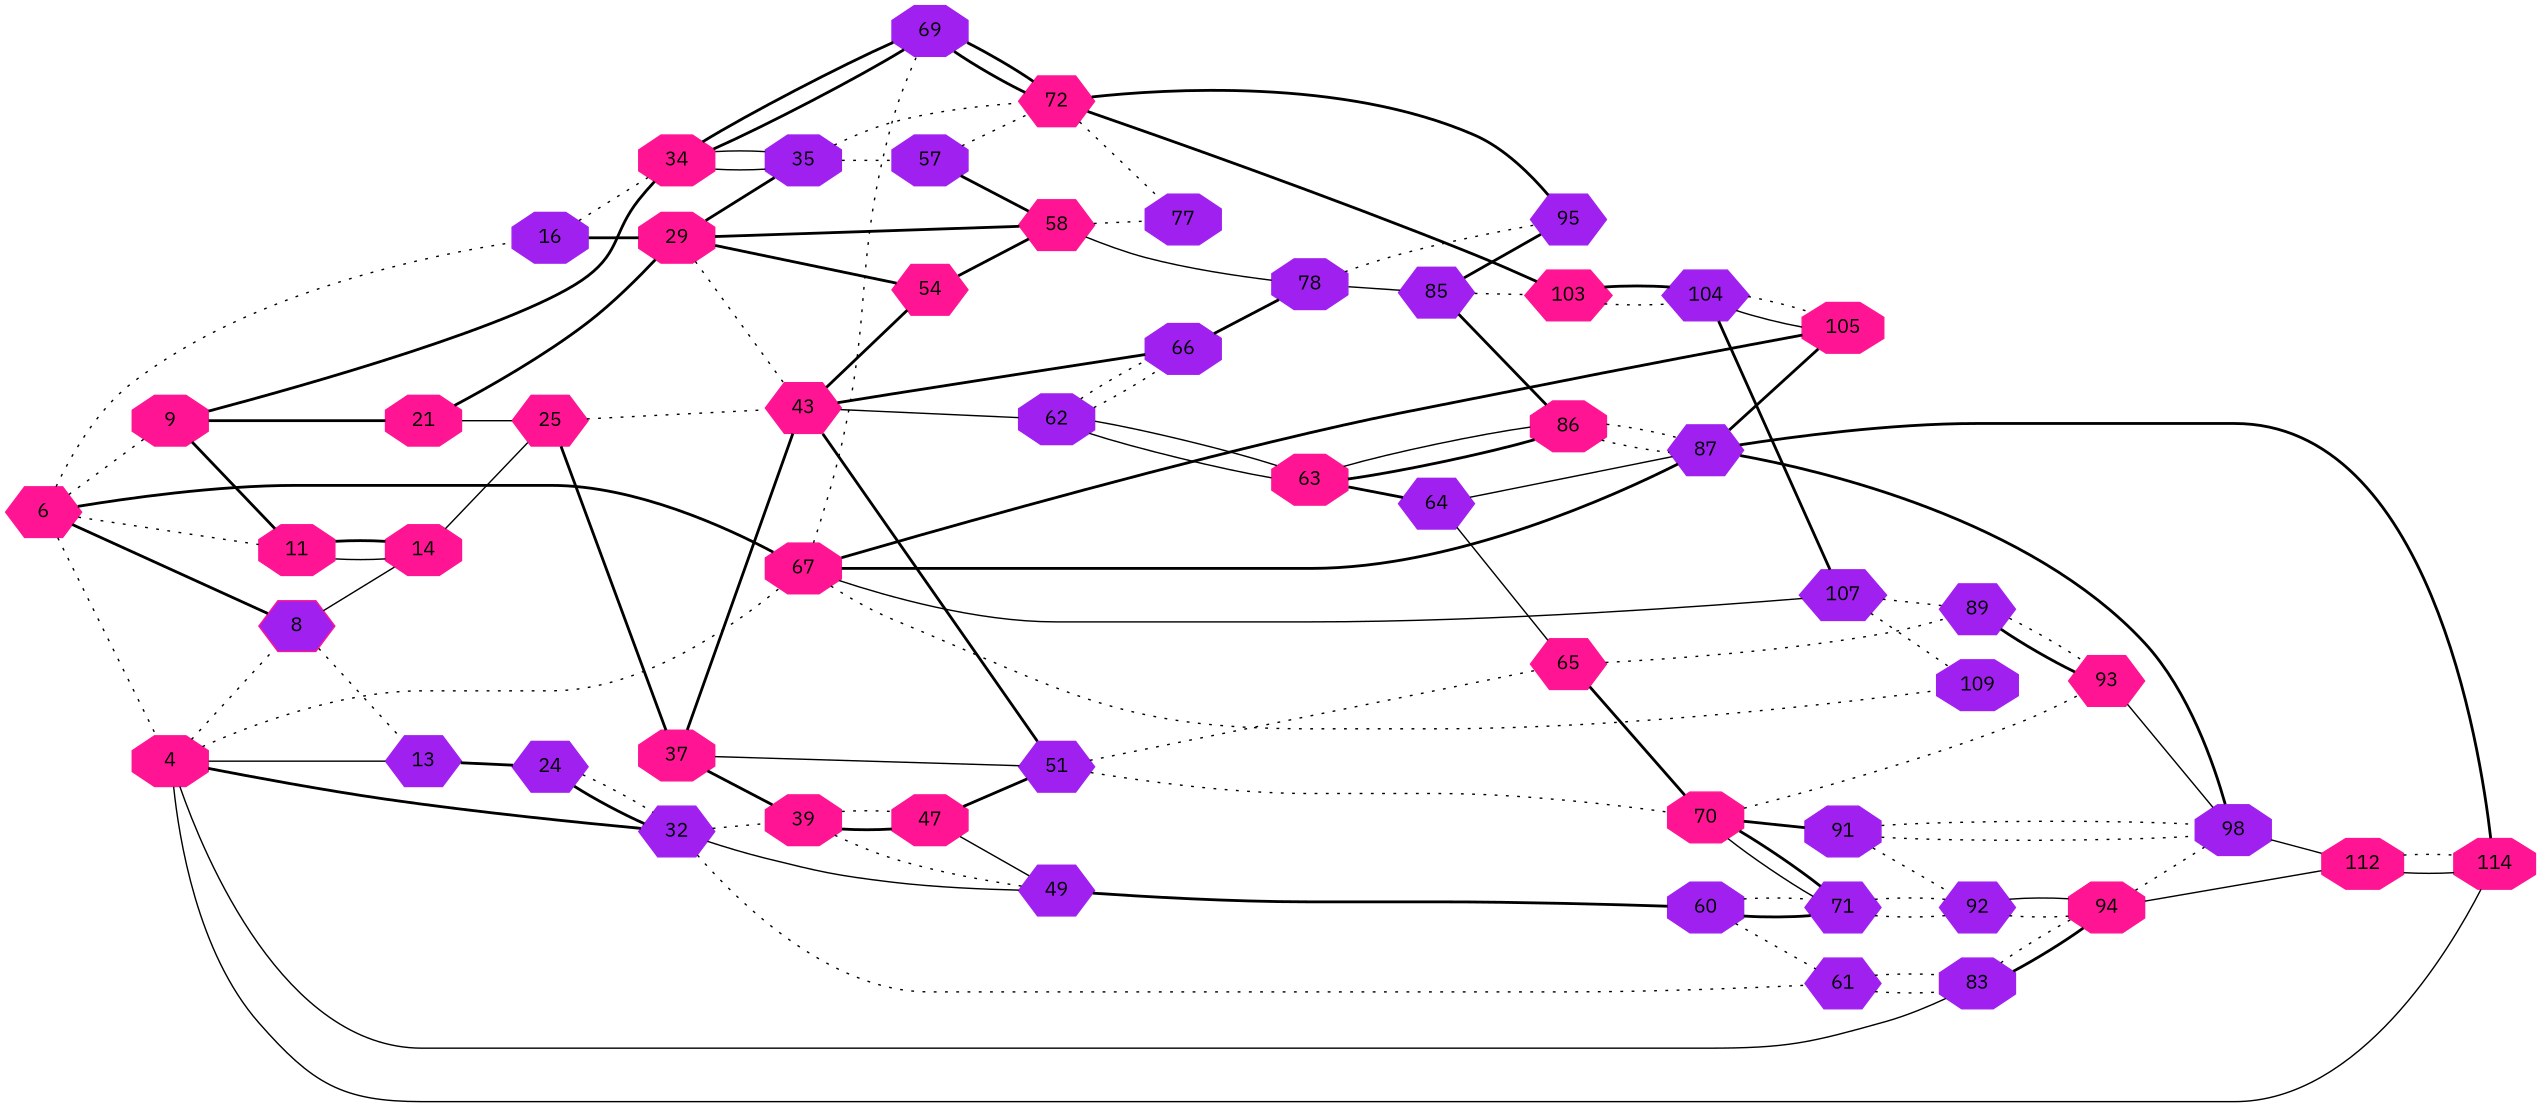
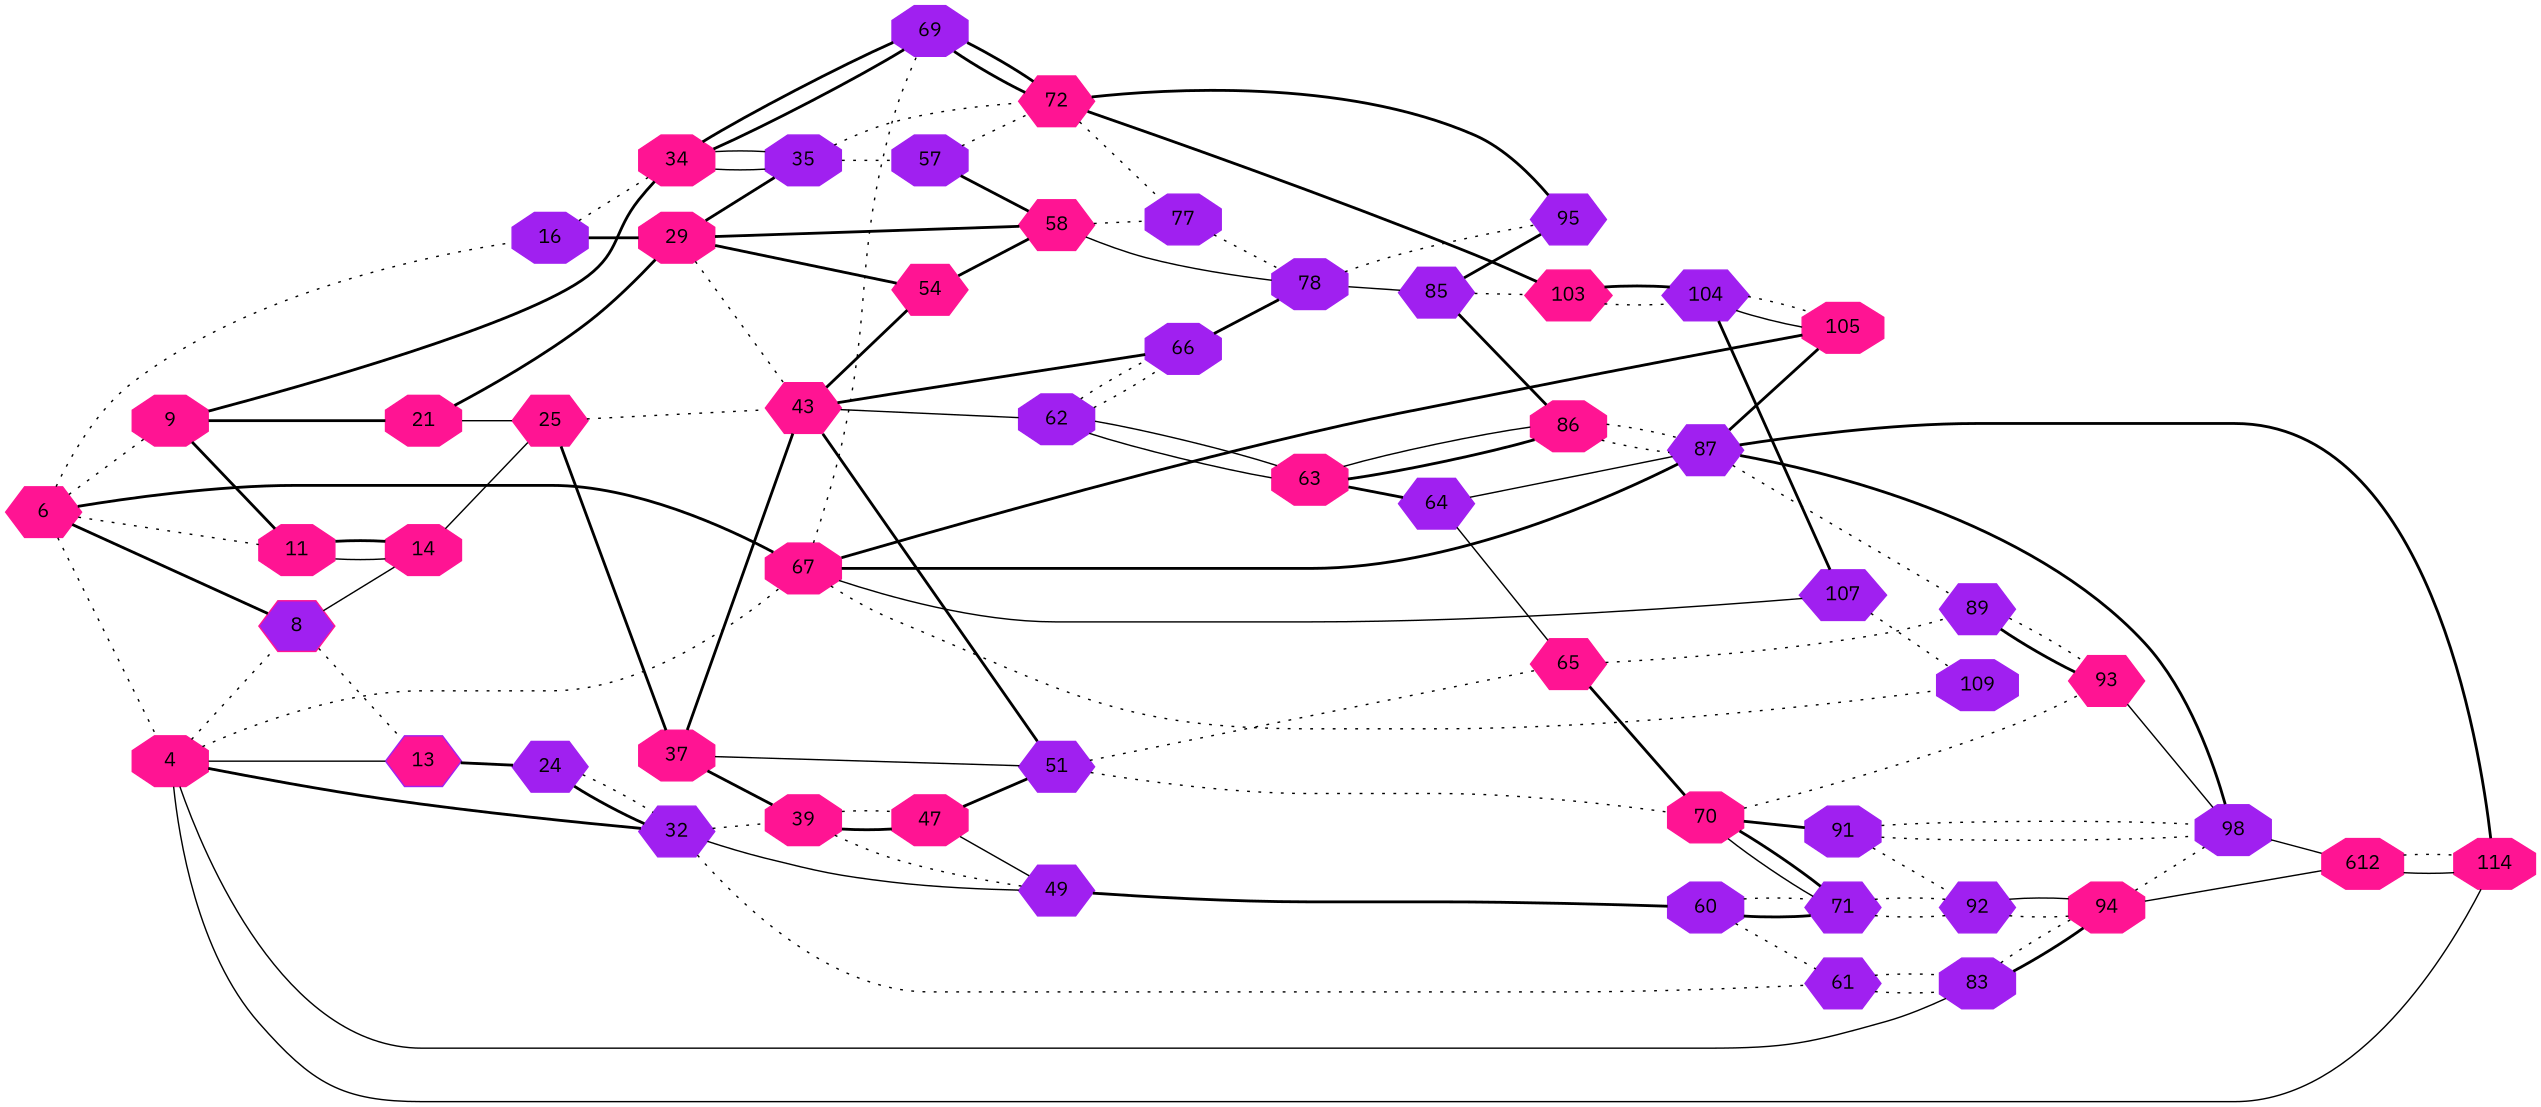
edge "77" -- "78": added
edge "107" -- "89": now "87" -- "89"
node "13": fillcolor purple -> deeppink
node "112": label "112" -> "612"
